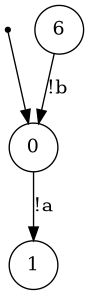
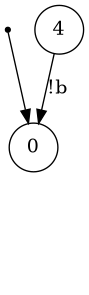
node "6": label "6" -> "4"
node "1": removed
